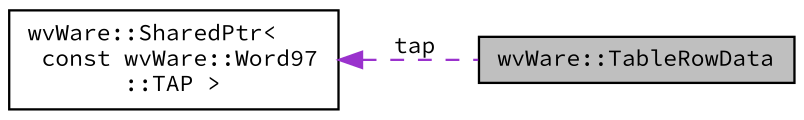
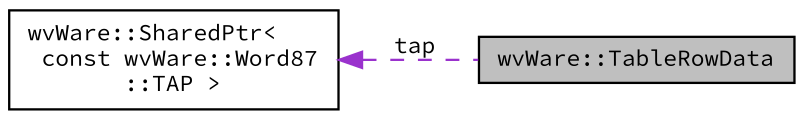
node "wvWare::SharedPtr< const wvWare::Word97 ::TAP >": label "wvWare::SharedPtr< const wvWare::Word97 ::TAP >" -> "wvWare::SharedPtr< const wvWare::Word87 ::TAP >"
